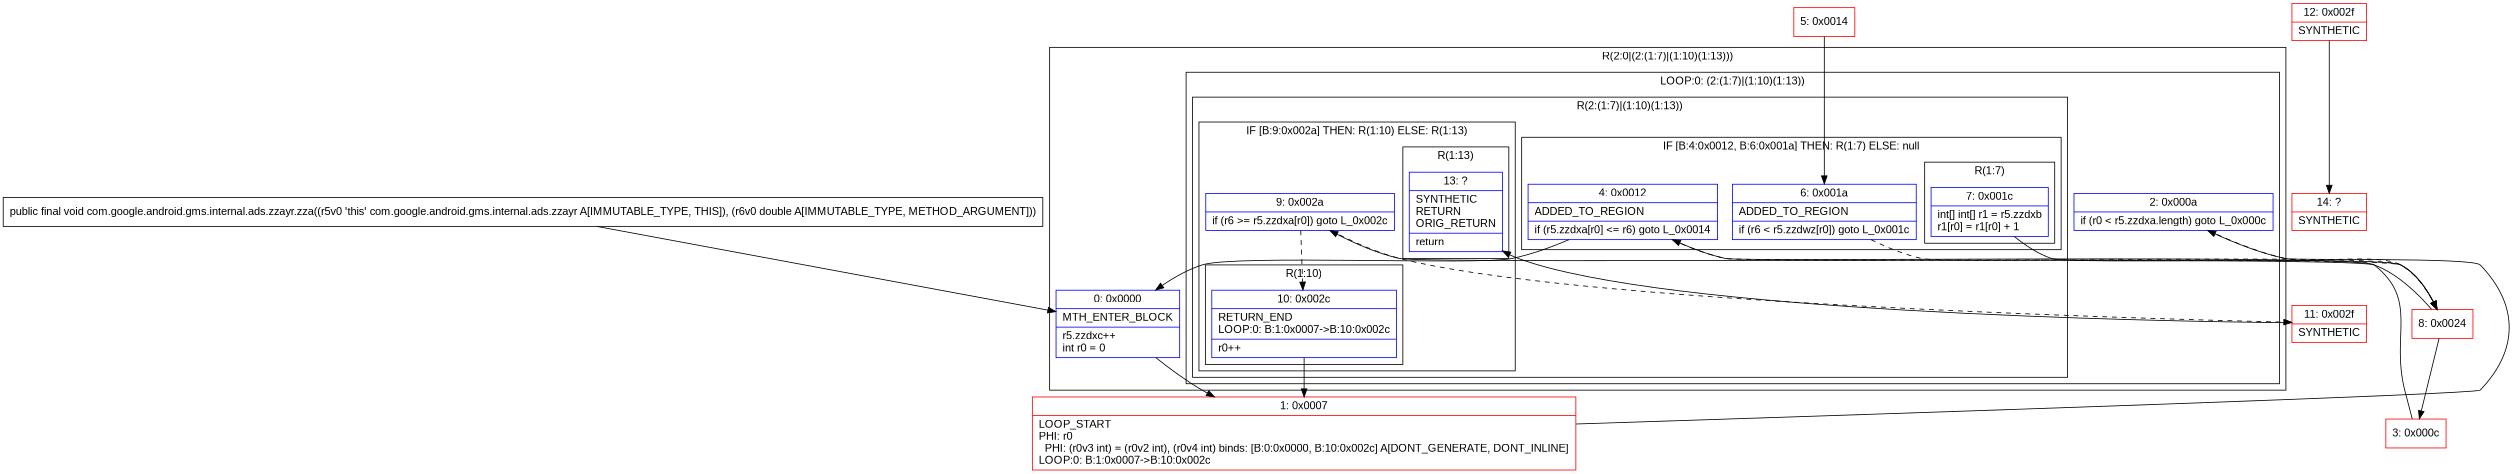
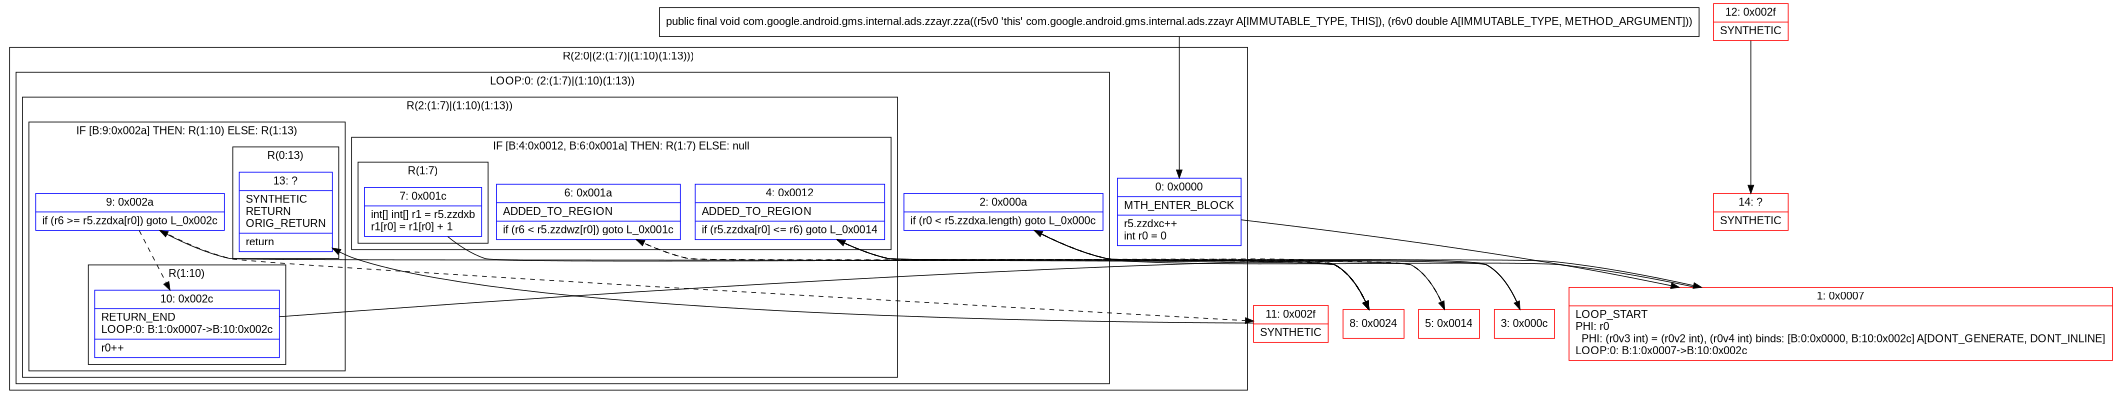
edge "5: 0x0014" -> "6: 0x001a": style solid -> dashed
cluster "R(1:13)": label "R(1:13)" -> "R(0:13)"
edge "4: 0x0012" -> "0: 0x0000": now "4: 0x0012" -> "5: 0x0014"
edge "8: 0x0024" -> "3: 0x000c": now "2: 0x000a" -> "3: 0x000c"
